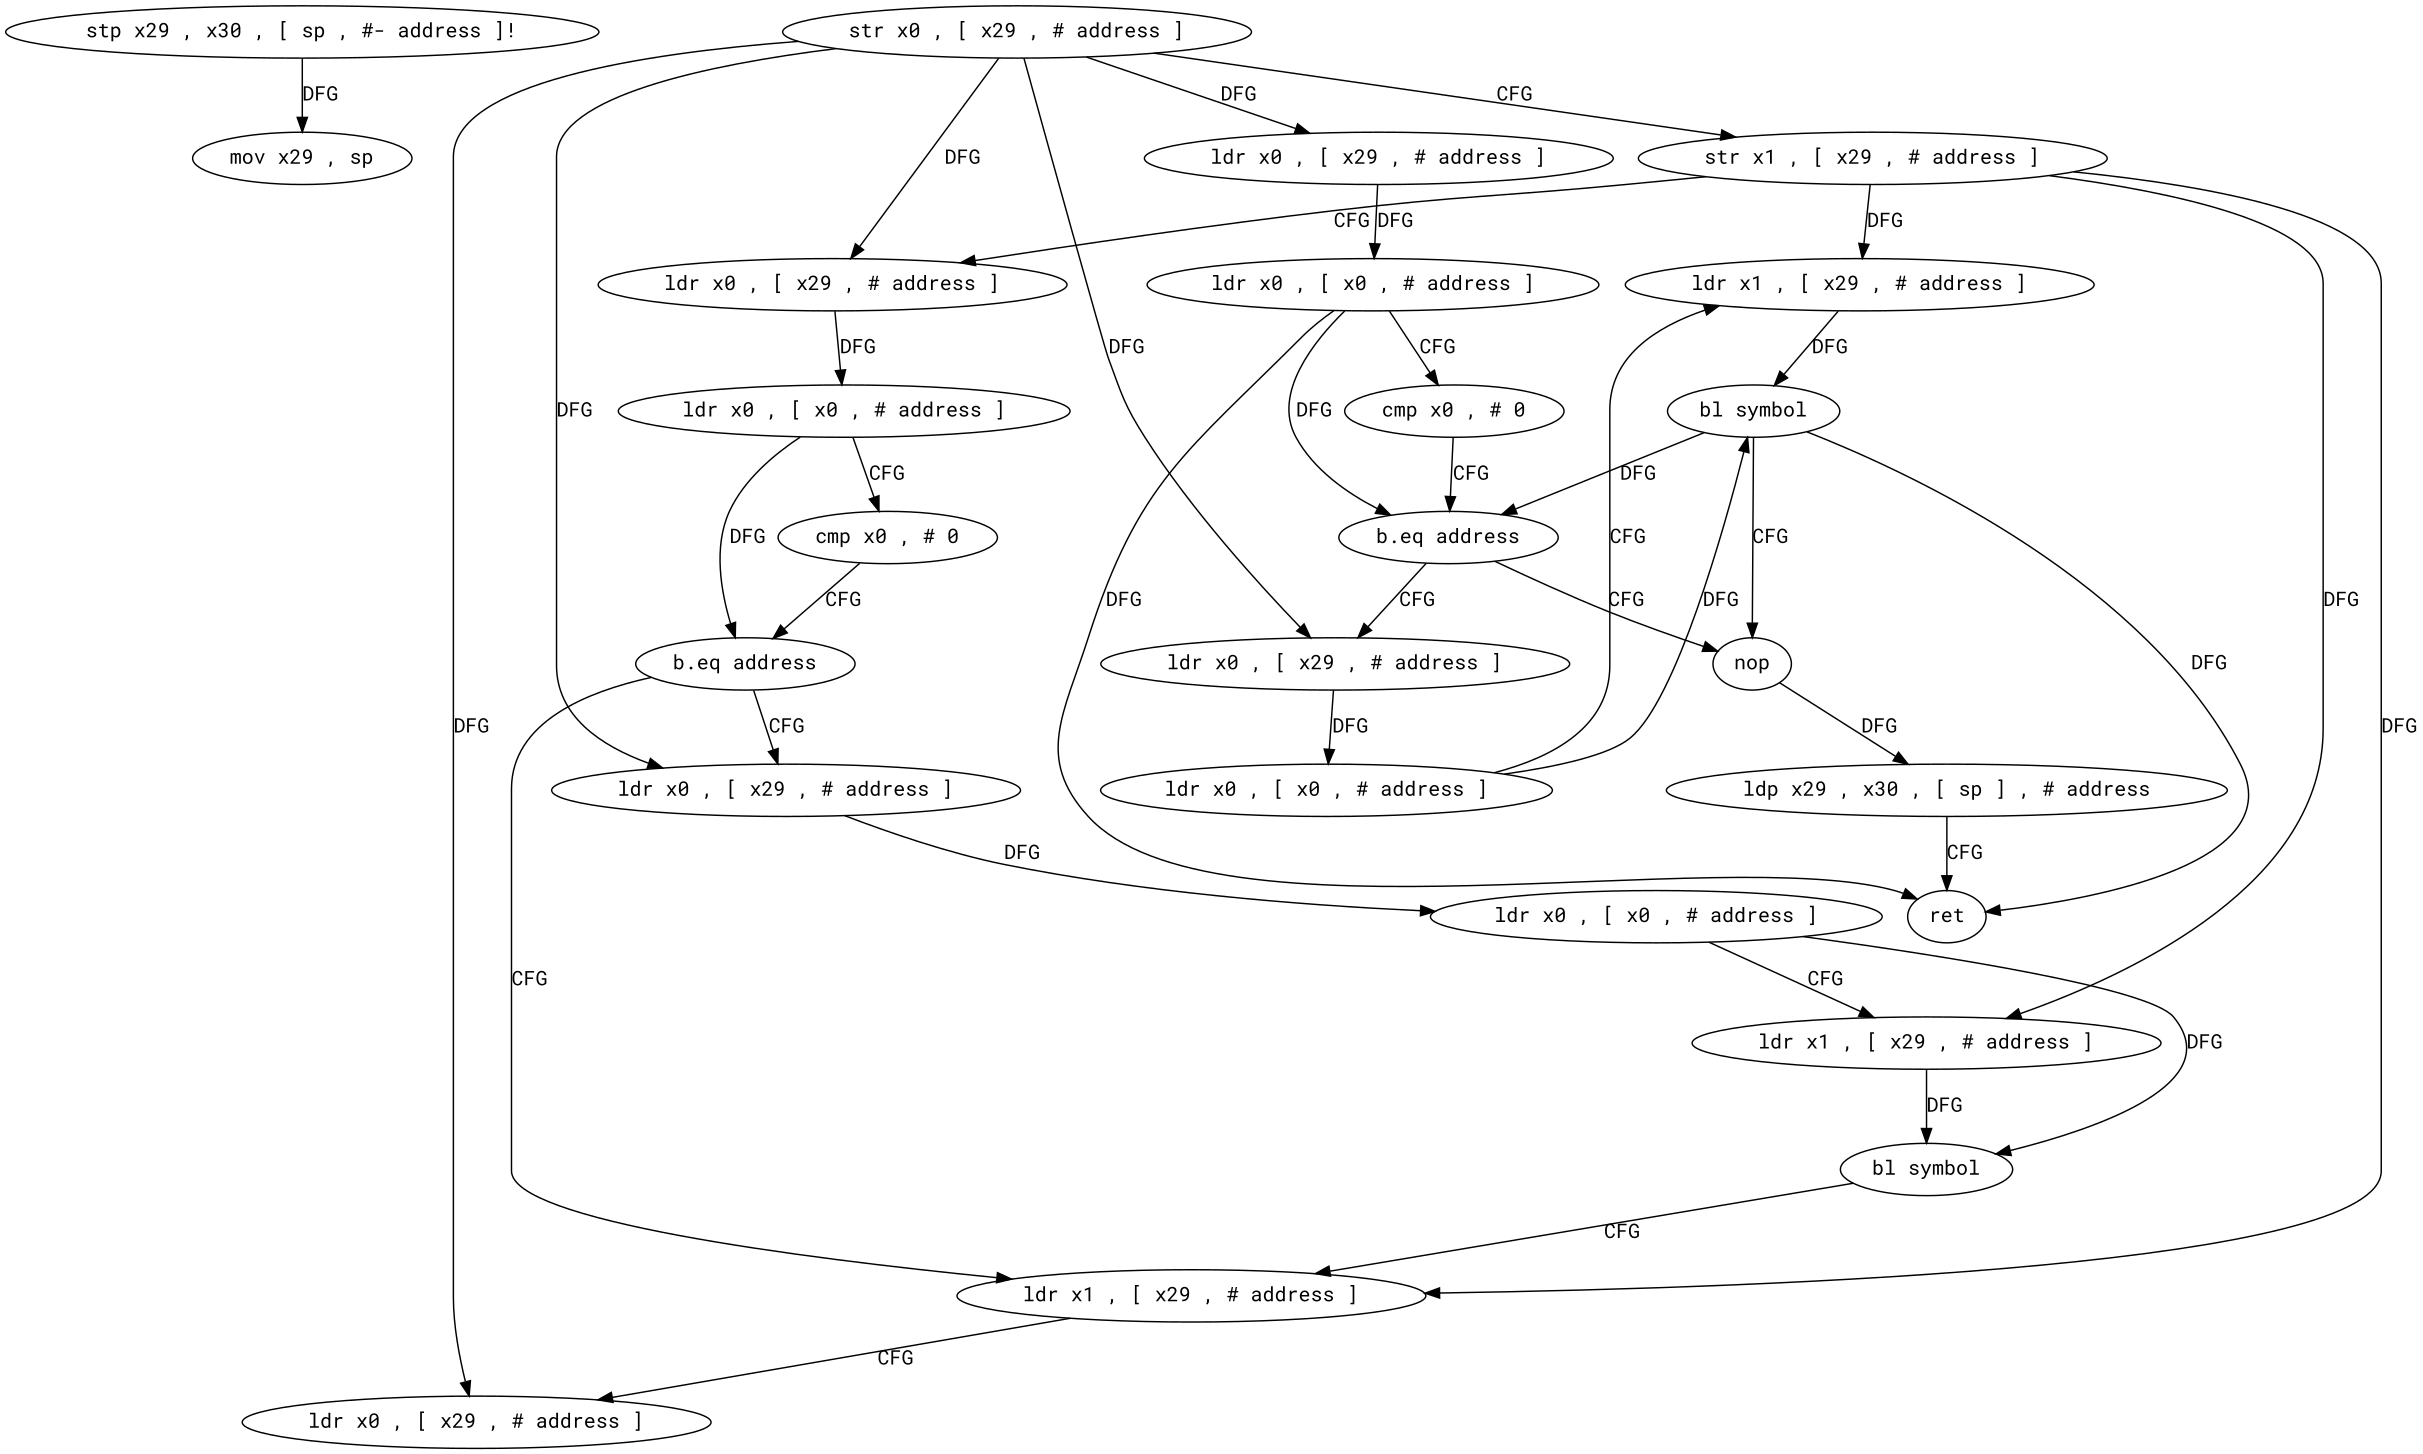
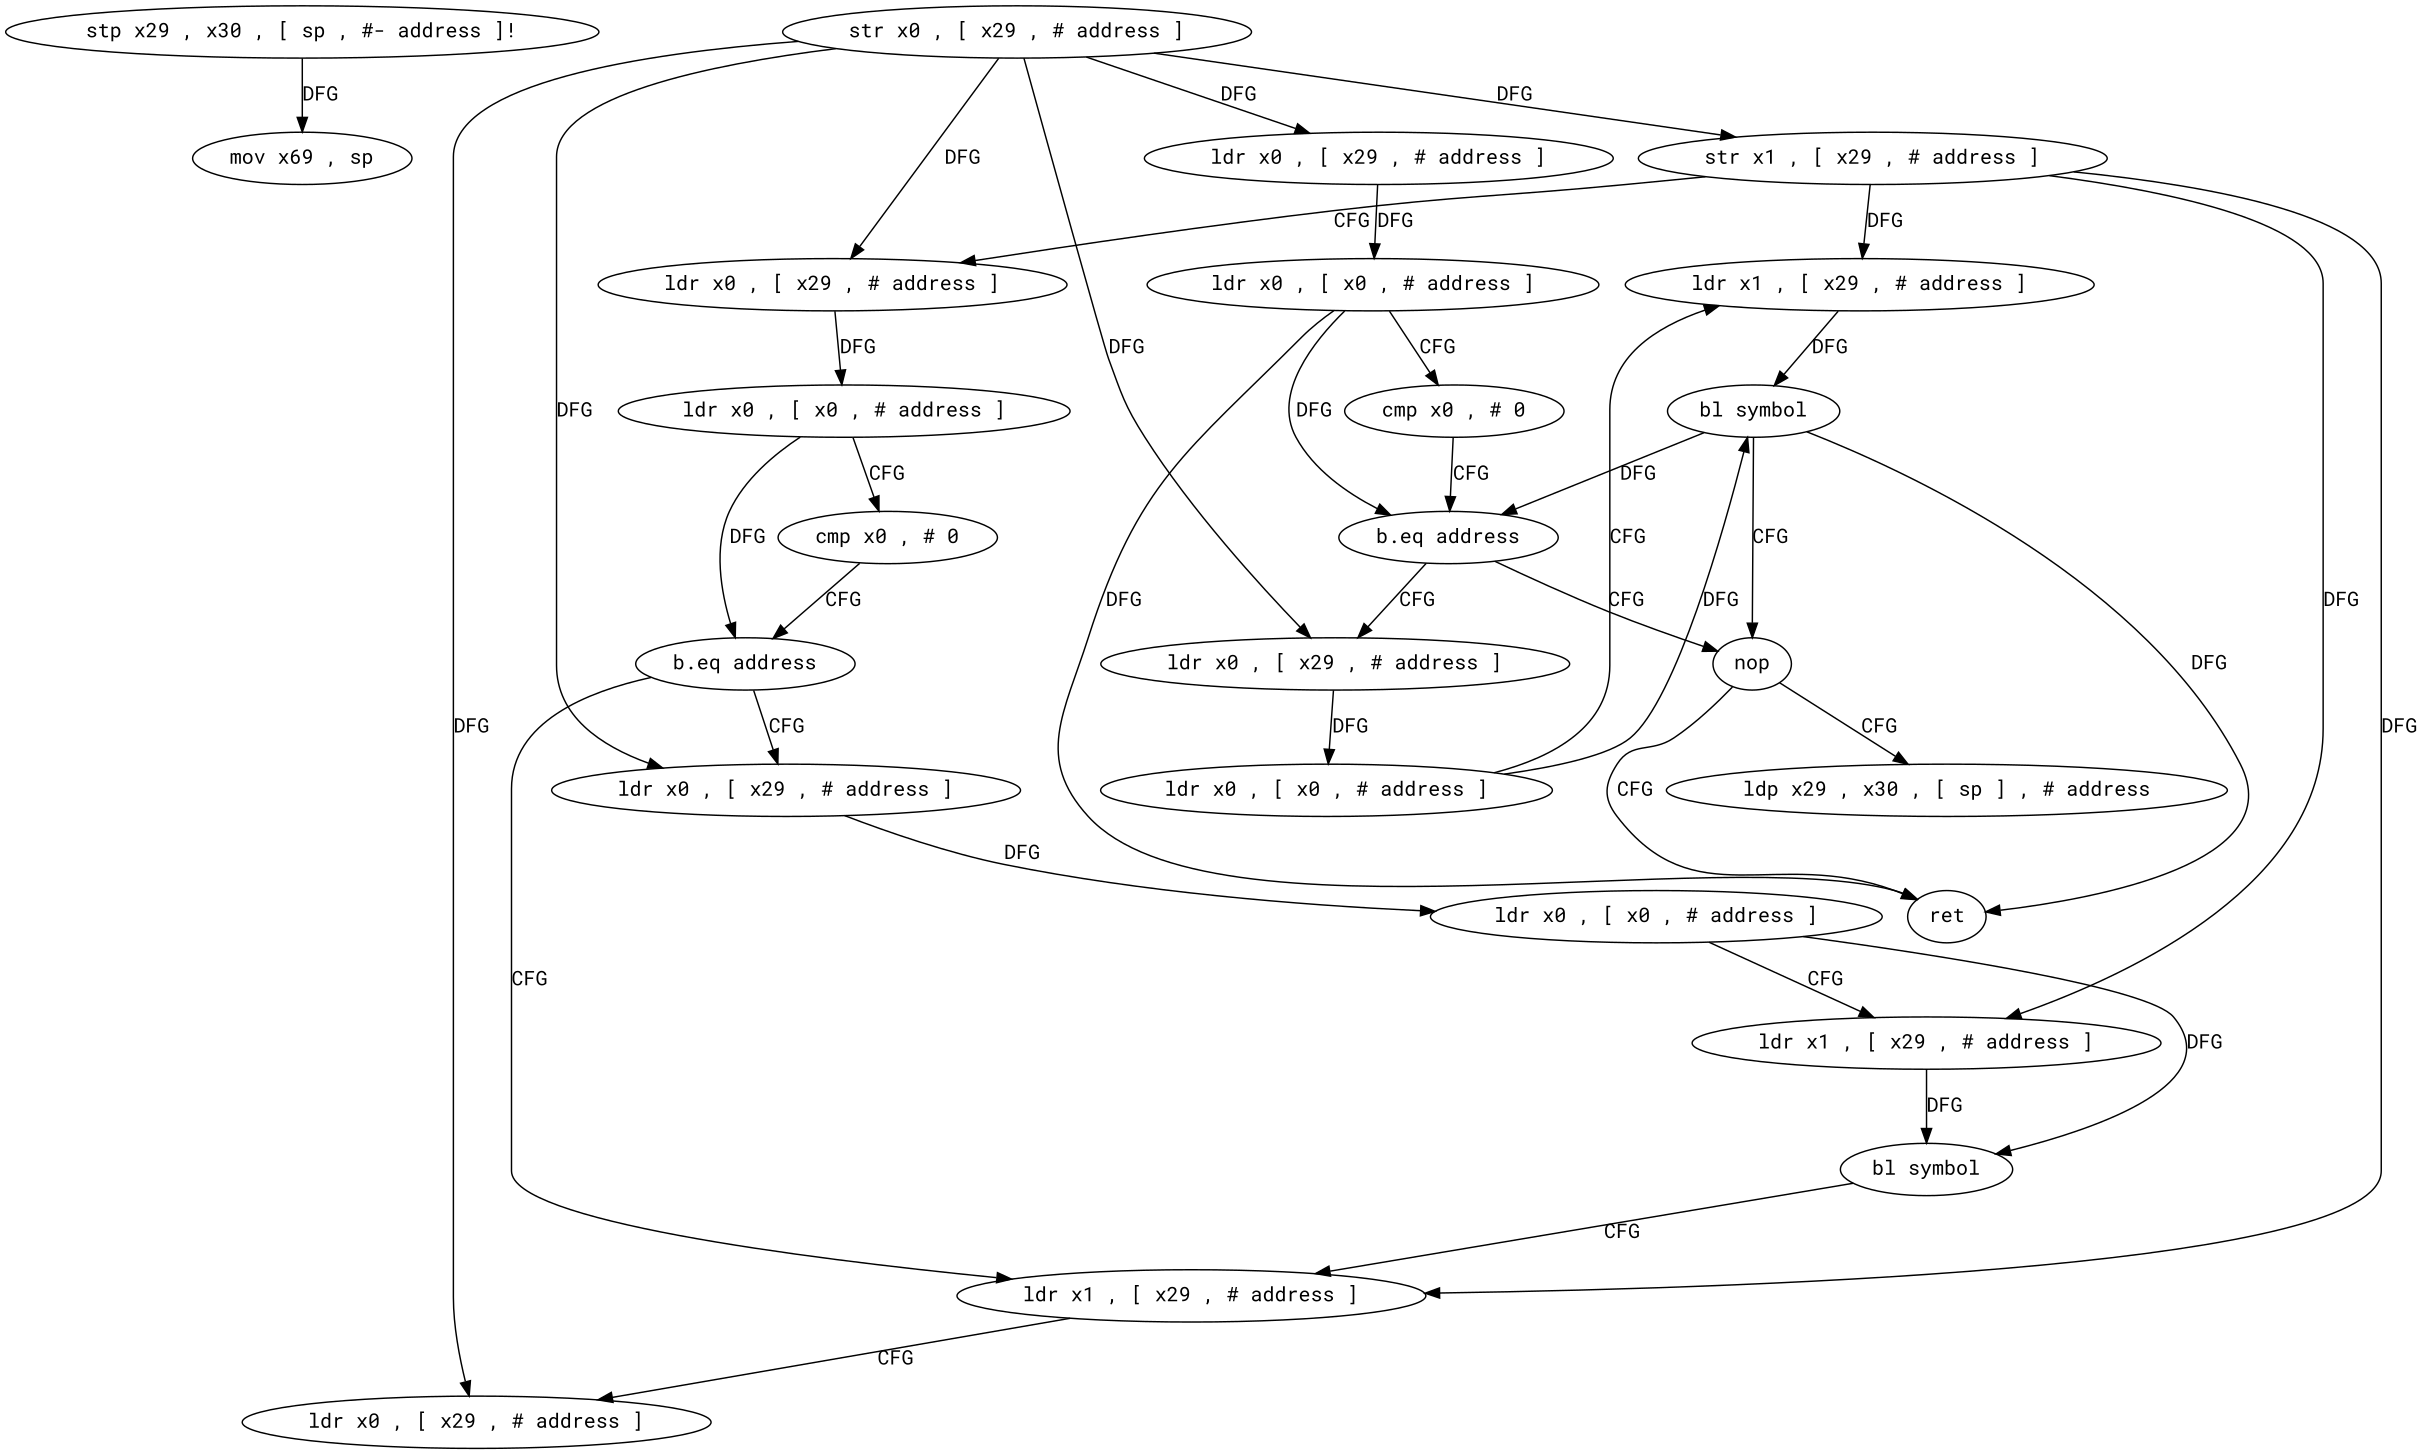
edge "str x0 , [ x29 , # address ]" -> "str x1 , [ x29 , # address ]": label "CFG" -> "DFG"
node "mov x29 , sp": label "mov x29 , sp" -> "mov x69 , sp"
edge "nop" -> "ldp x29 , x30 , [ sp ] , # address": label "DFG" -> "CFG"
edge "ldp x29 , x30 , [ sp ] , # address" -> "ret": now "nop" -> "ret"
